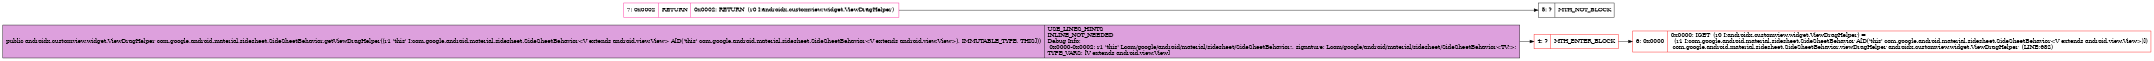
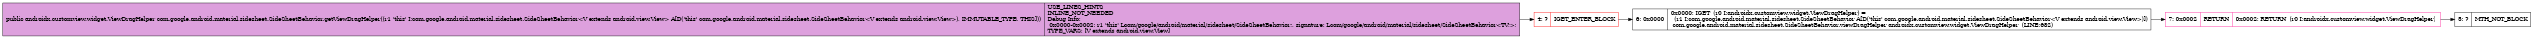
edge "6: 0x0000" -> "7: 0x0002": added
node "4: ?": text "MTH_ENTER_BLOCK" -> "IGET_ENTER_BLOCK"
node "6: 0x0000": color red -> black
